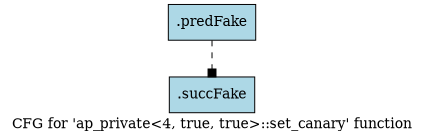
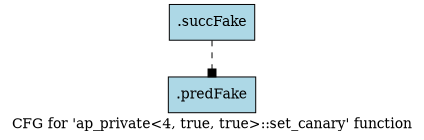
edge ".predFake" -> ".succFake": reversed
